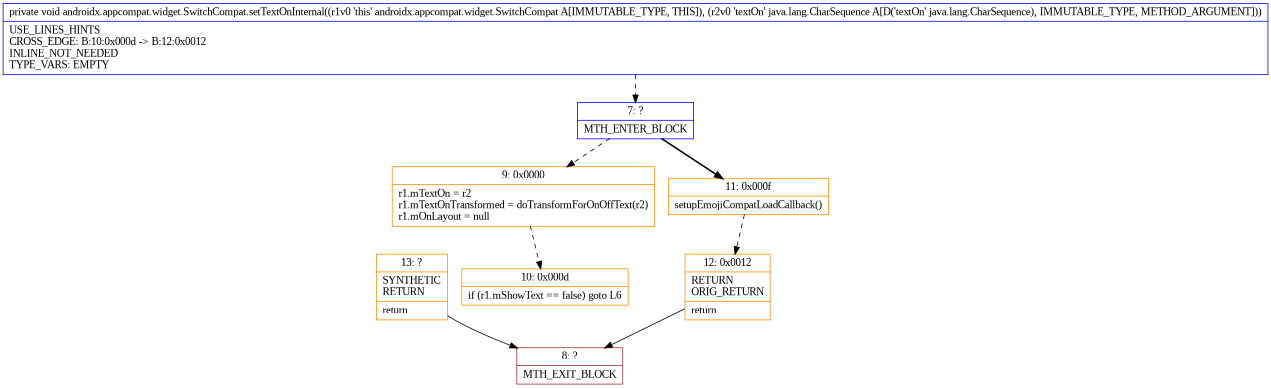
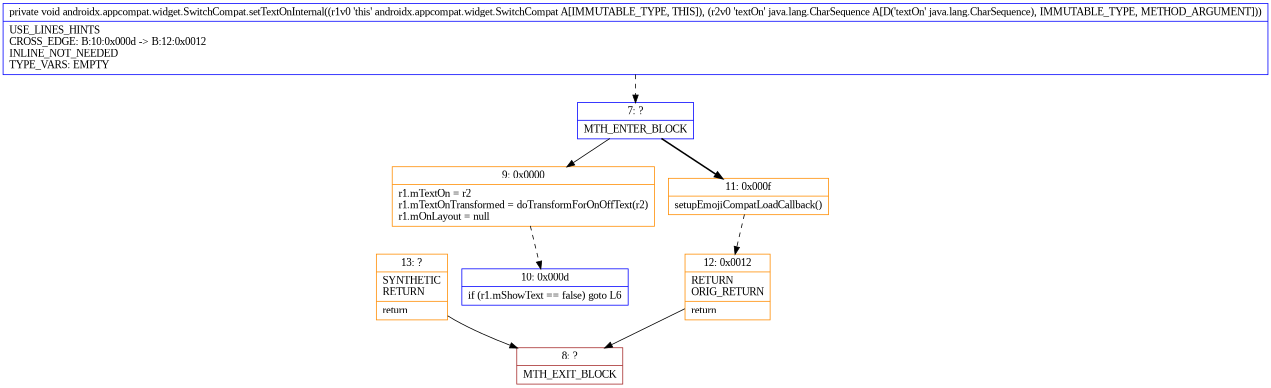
edge "7: ?" -> "9: 0x0000": style dashed -> solid
node "10: 0x000d": color darkorange -> blue
